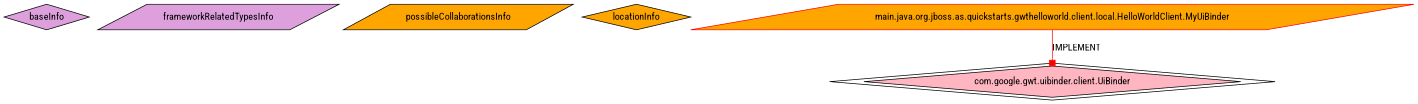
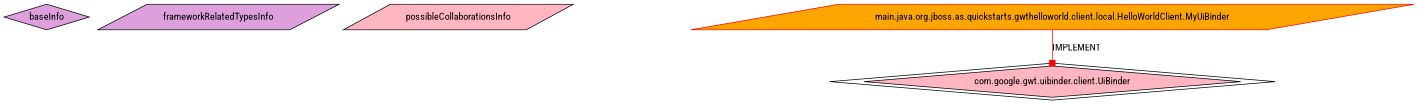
node "possibleCollaborationsInfo": fillcolor orange -> lightpink
node "locationInfo": removed
